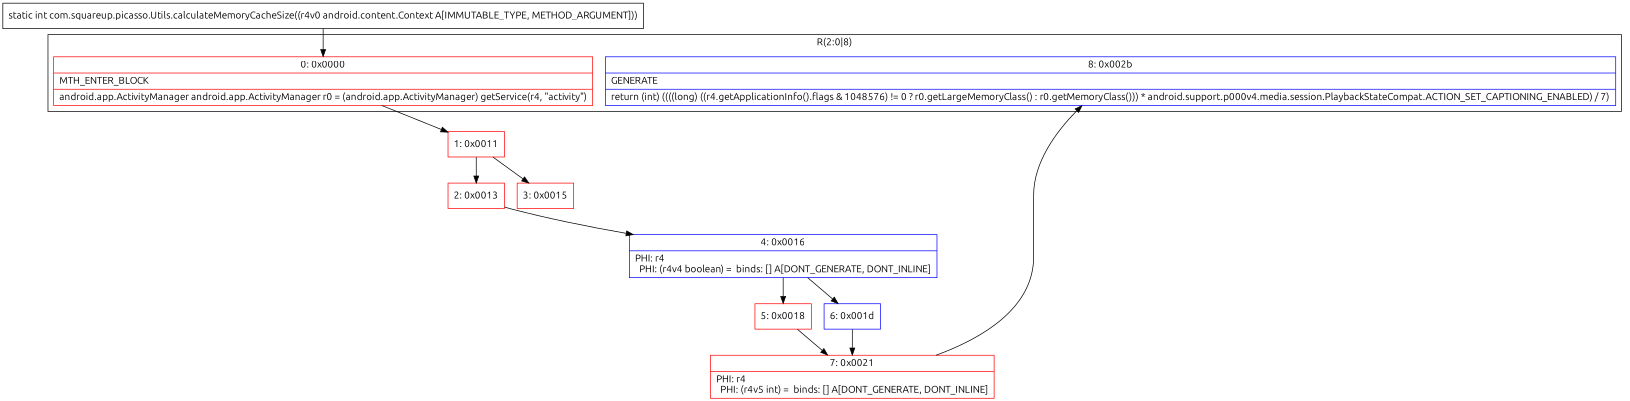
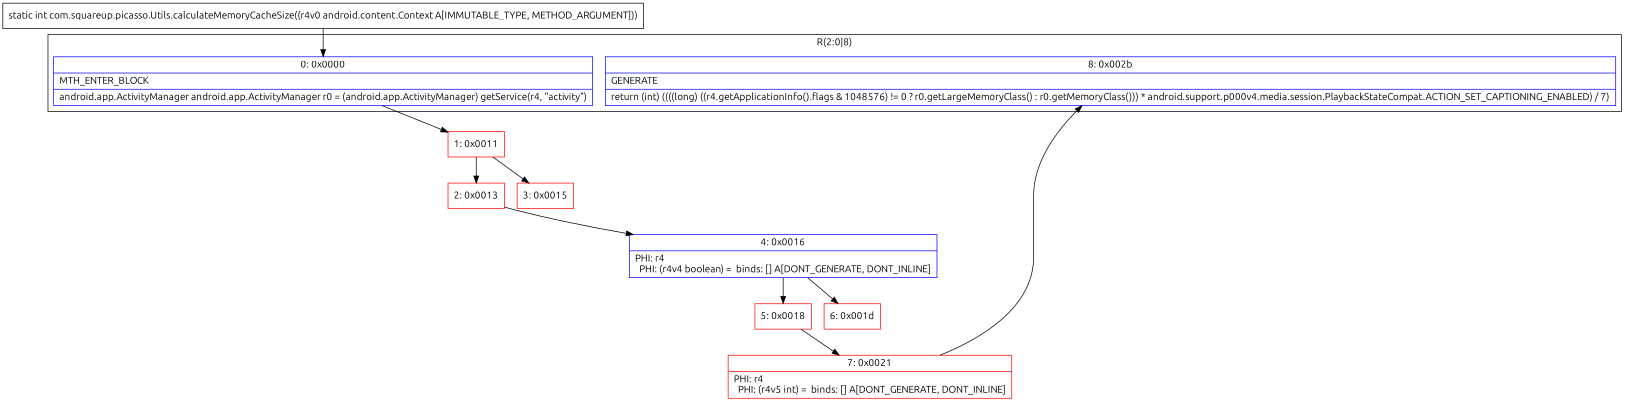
node "0: 0x0000": color red -> blue
node "6: 0x001d": color blue -> red
edge "6: 0x001d" -> "7: 0x0021": removed
